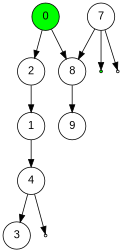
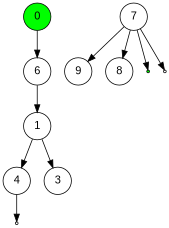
edge "0" -> "8": removed
node "2": label "2" -> "6"
edge "8" -> "9": now "7" -> "9"
edge "4" -> "3": now "1" -> "3"
